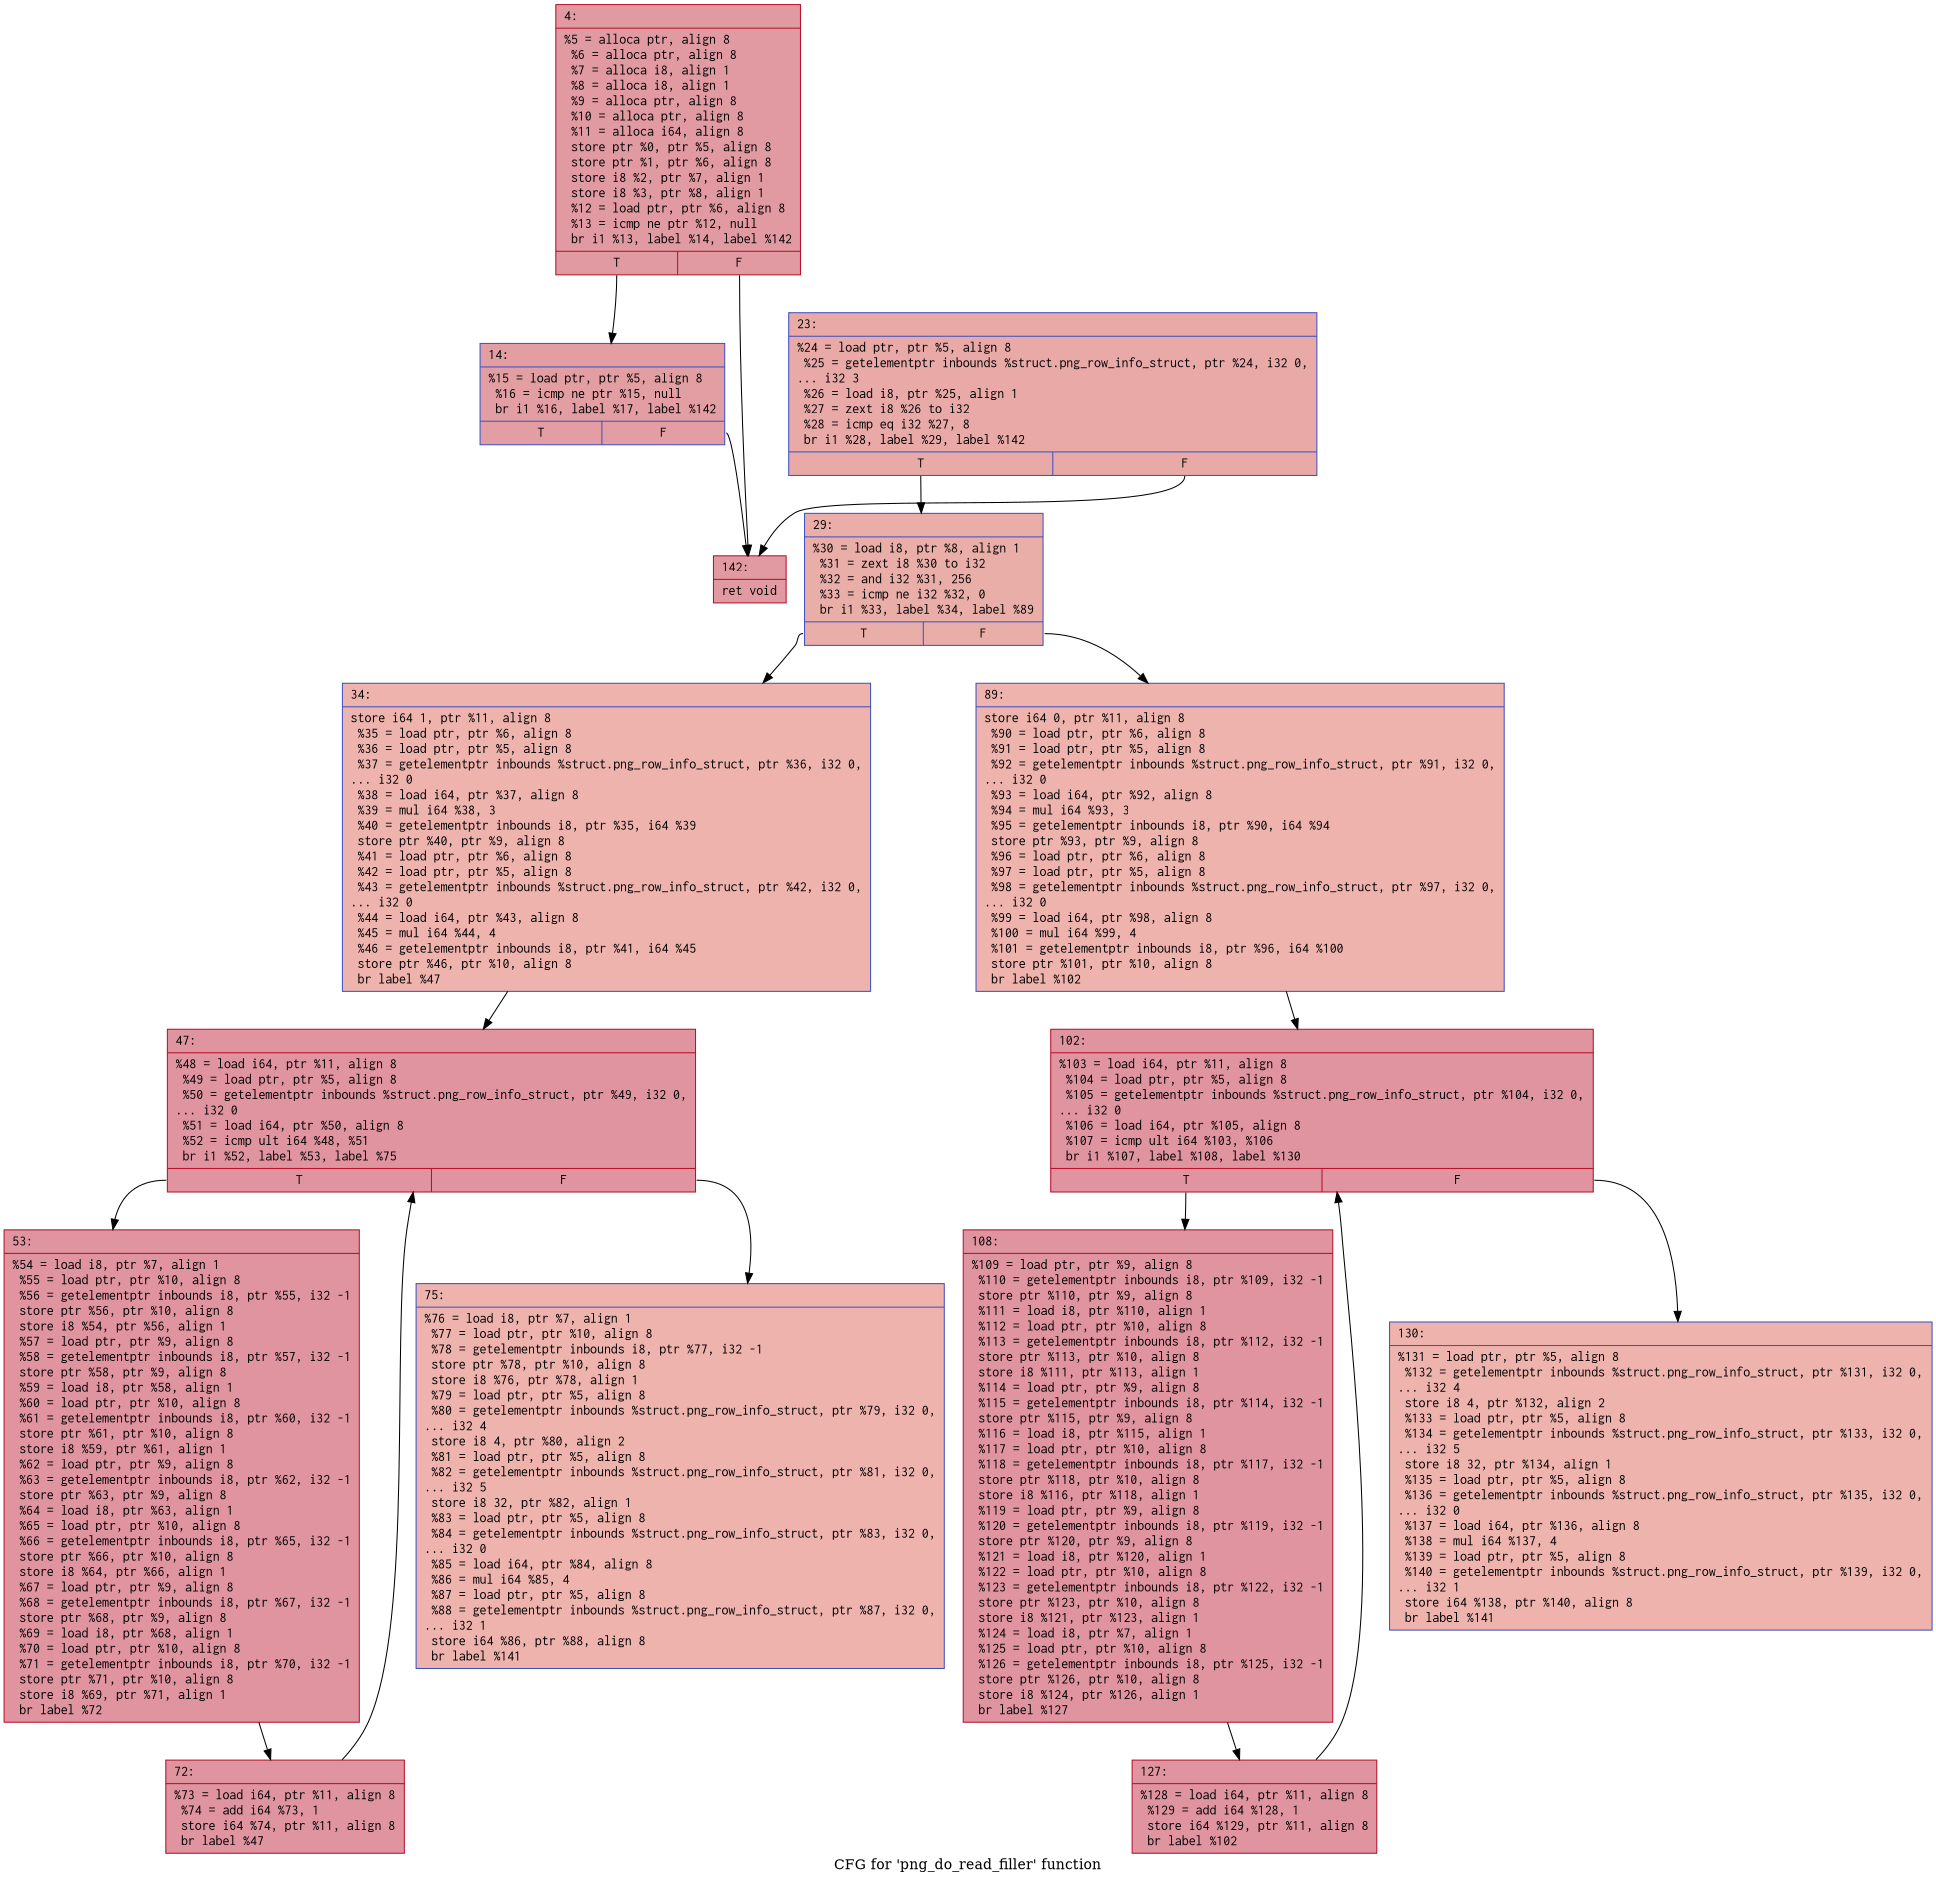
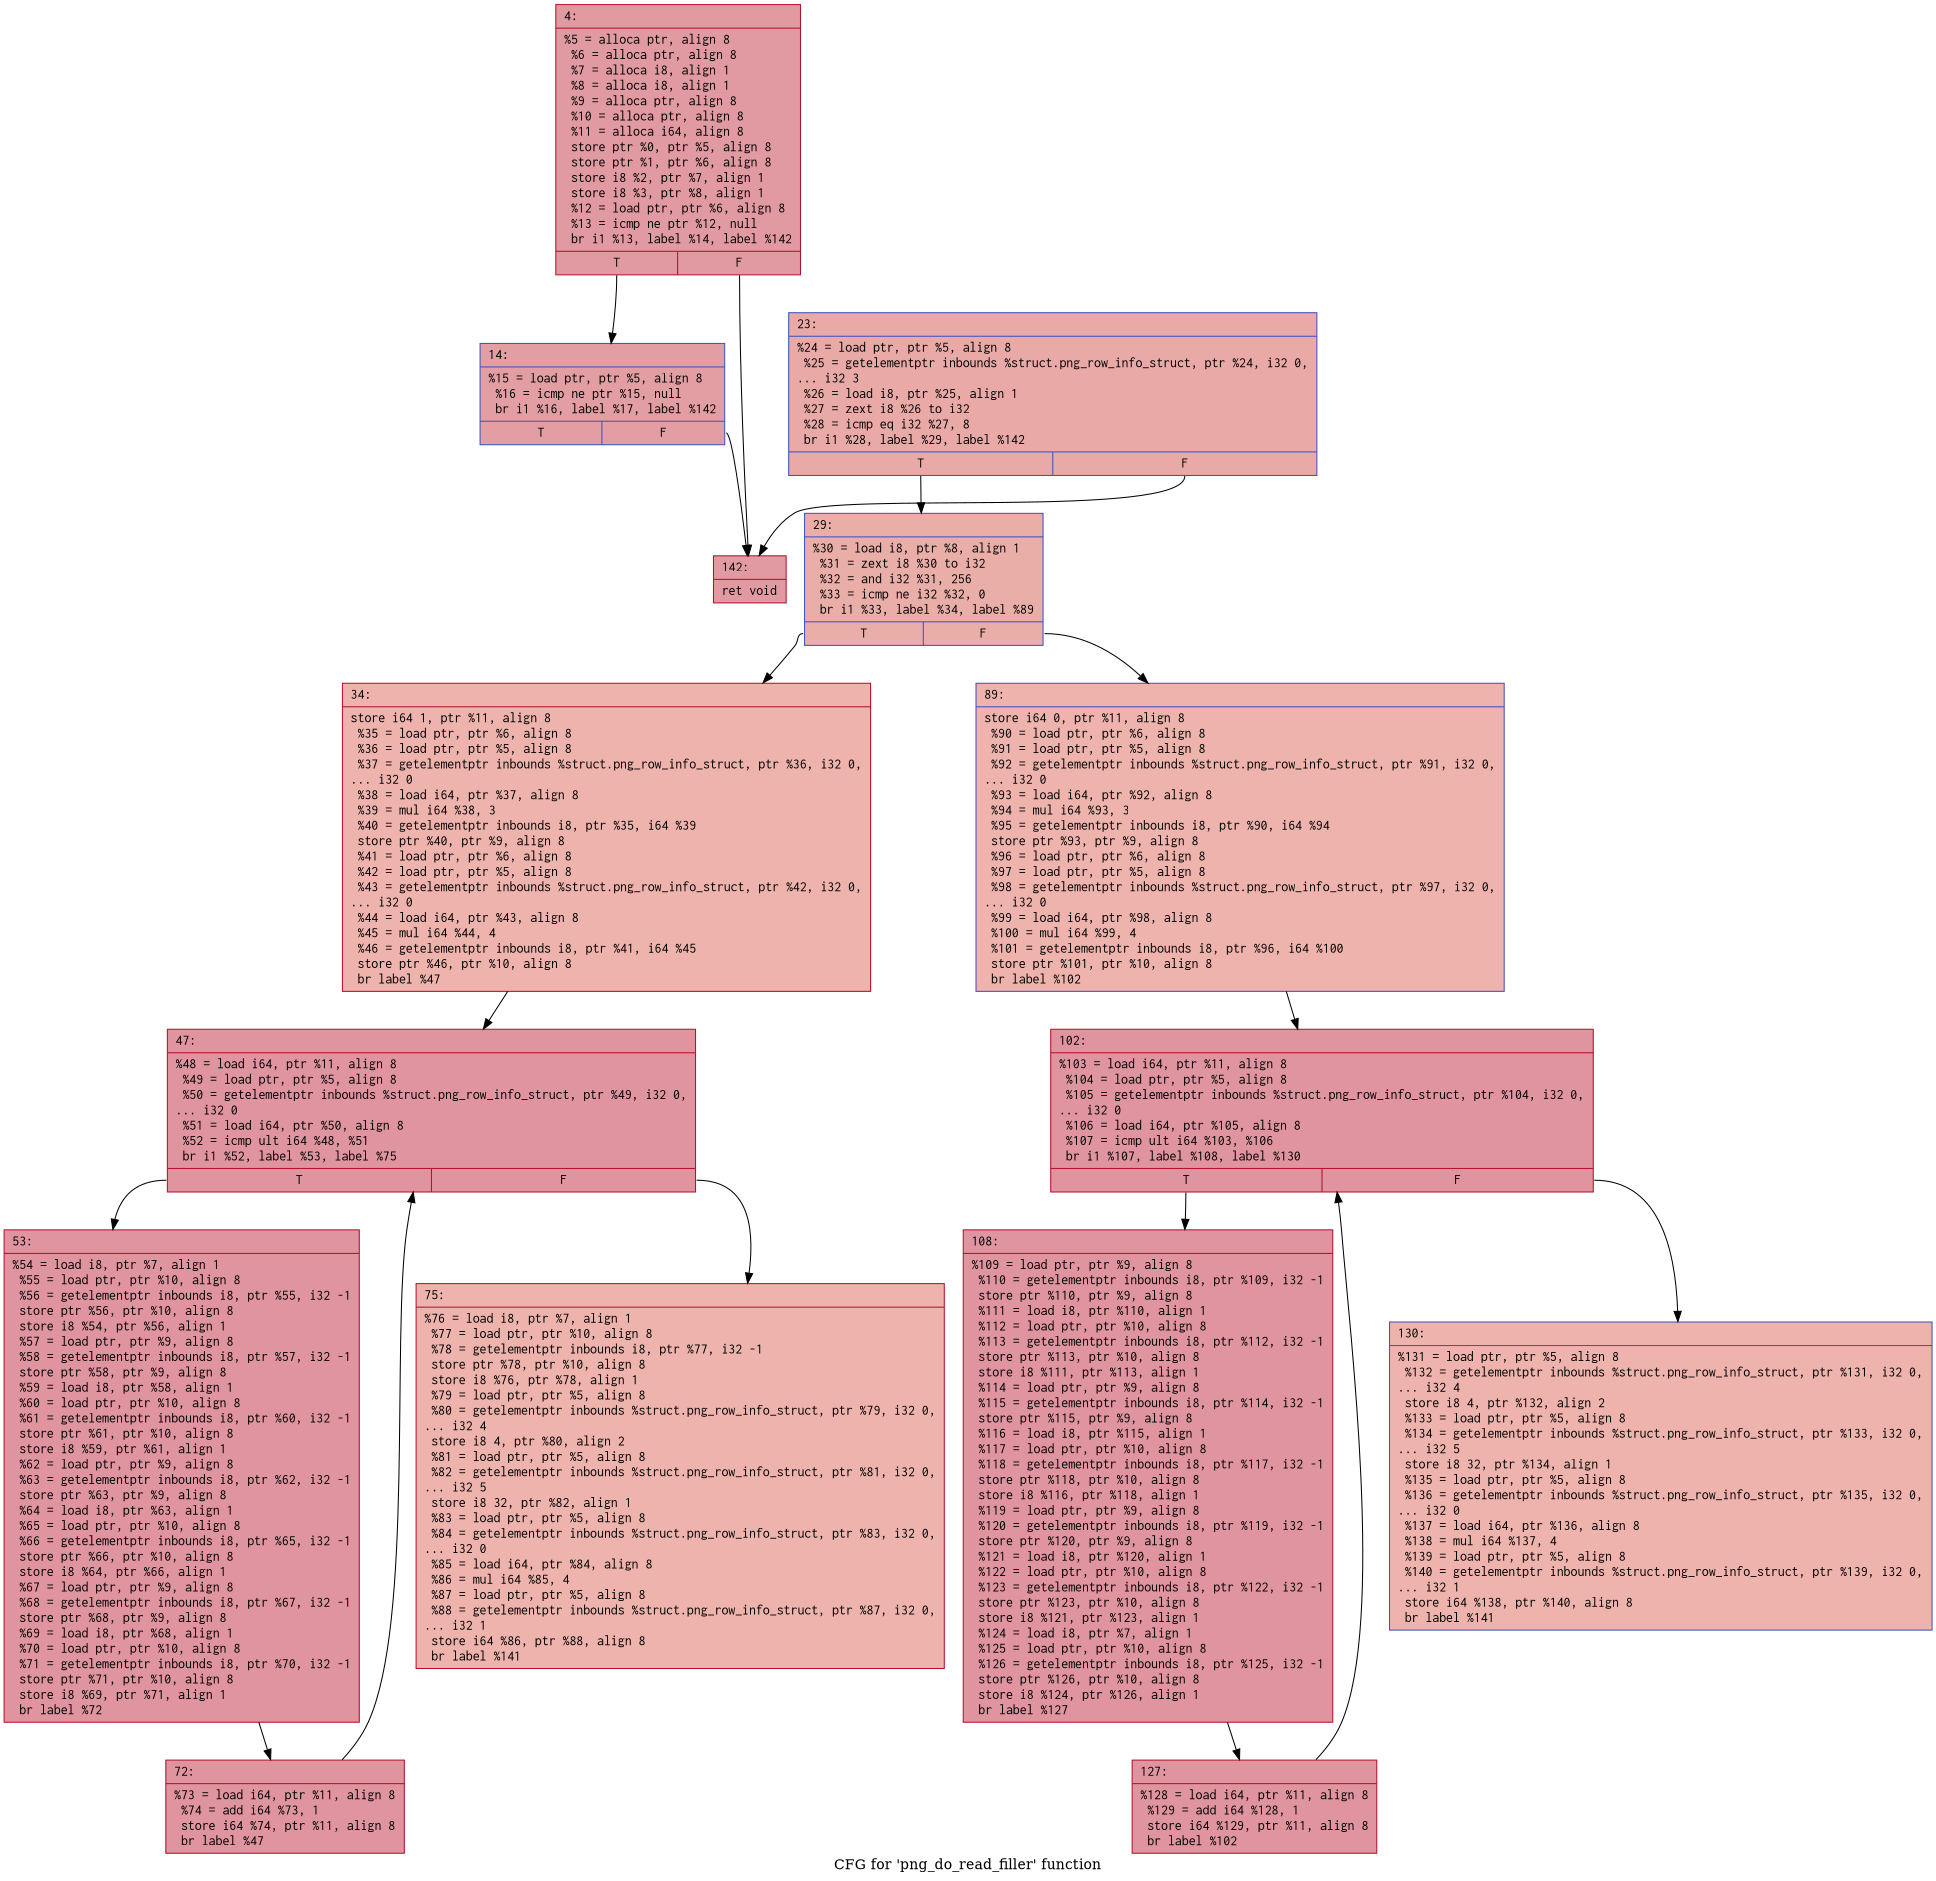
node "34:": color #3d50c3ff -> #b70d28ff
node "75:": color #3d50c3ff -> #b70d28ff
